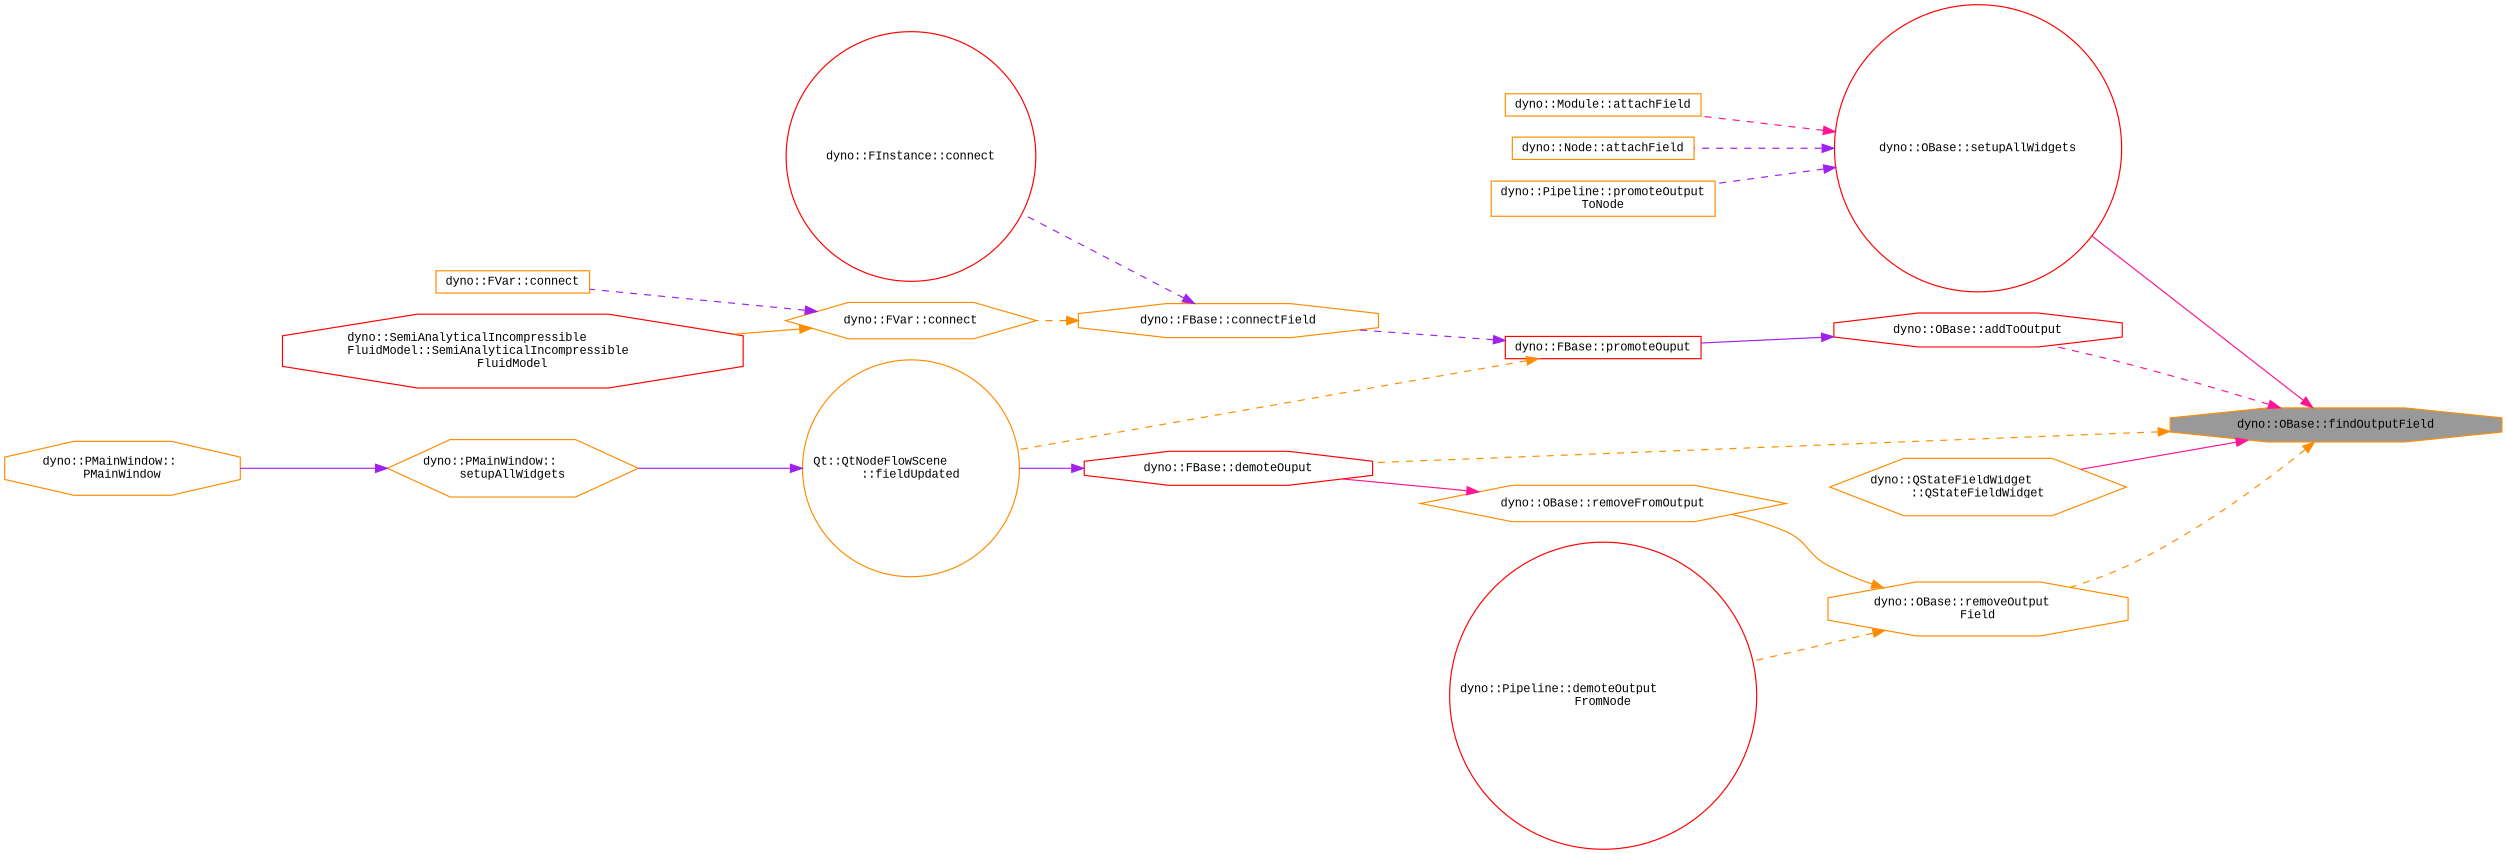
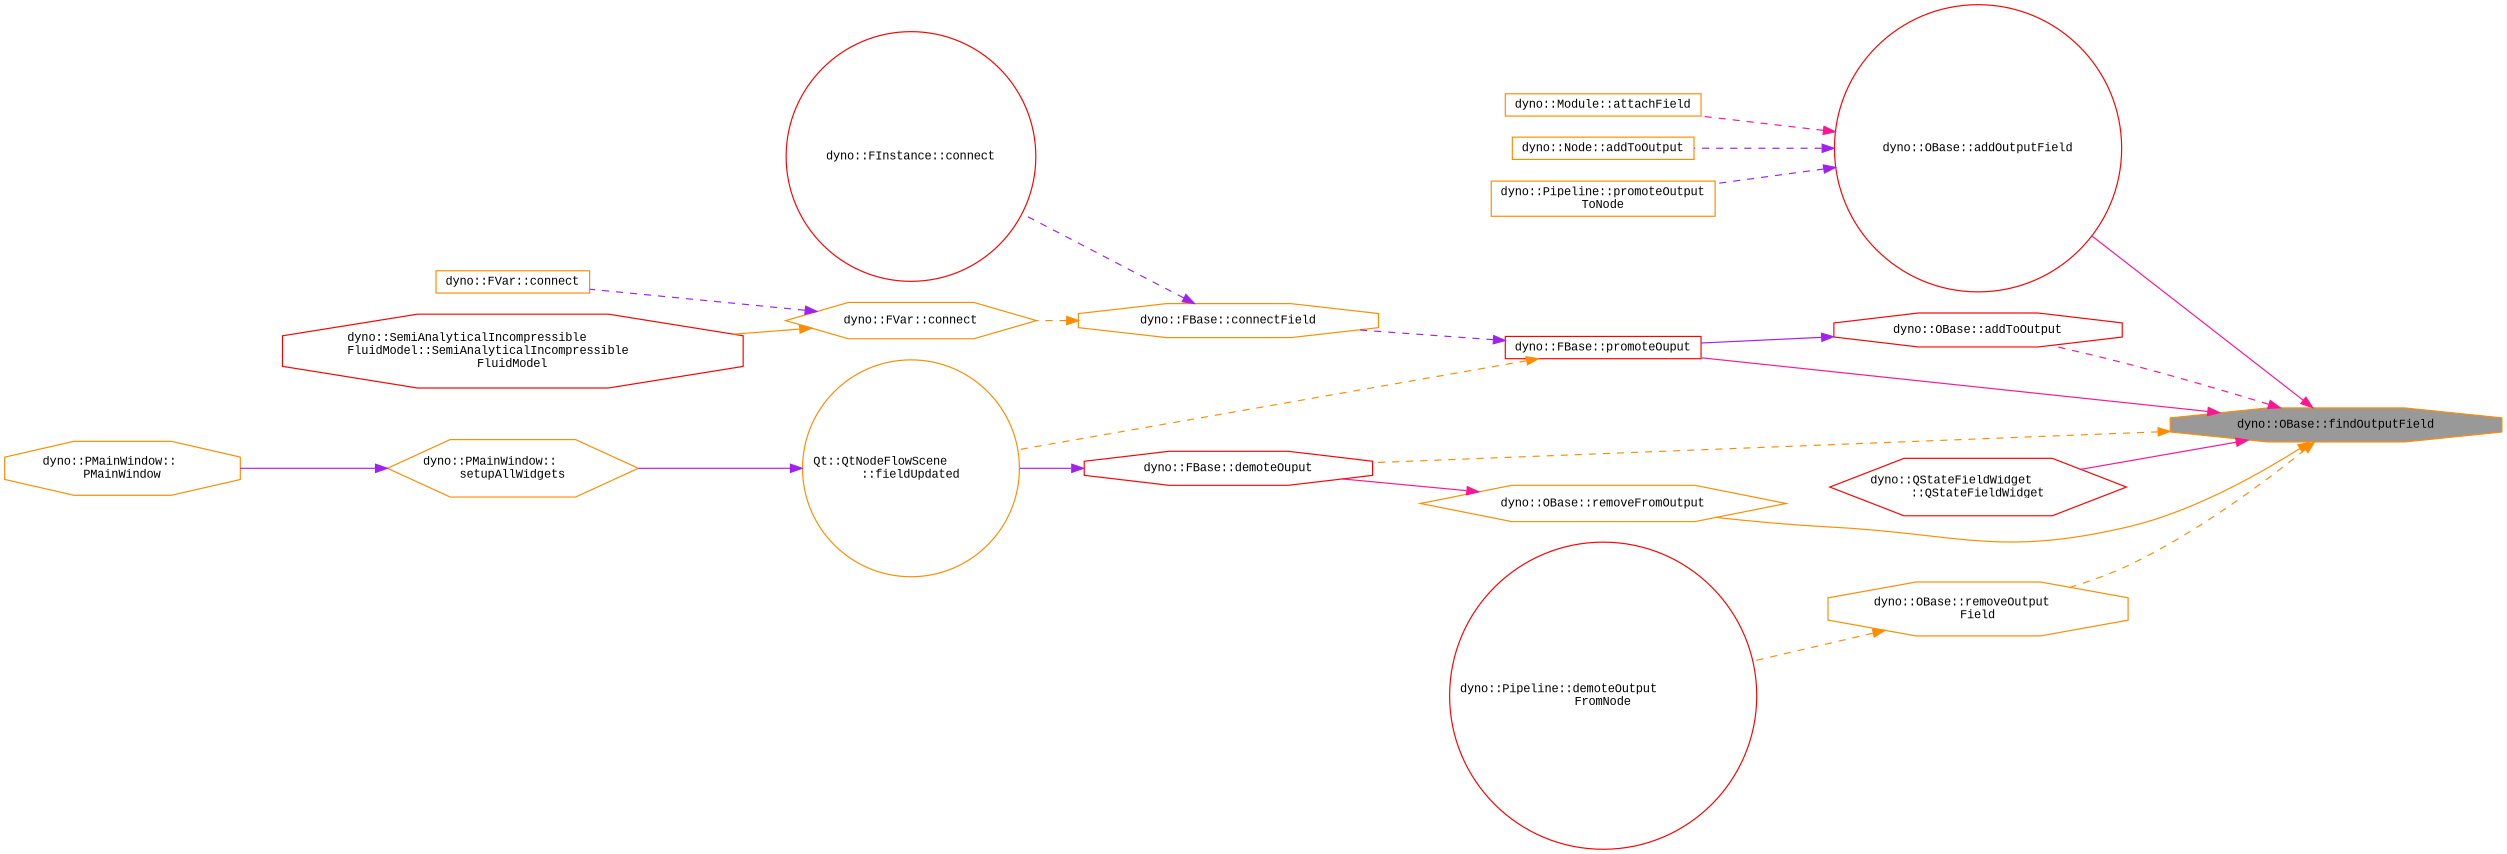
node "dyno::Node::attachField": label "dyno::Node::attachField" -> "dyno::Node::addToOutput"
node "dyno::OBase::setupAllWidgets": label "dyno::OBase::setupAllWidgets" -> "dyno::OBase::addOutputField"
edge "dyno::FBase::promoteOuput" -> "dyno::OBase::findOutputField": added
node "dyno::QStateFieldWidget ::QStateFieldWidget": color darkorange -> red
edge "dyno::OBase::removeFromOutput" -> "dyno::OBase::removeOutput Field": now "dyno::OBase::removeFromOutput" -> "dyno::OBase::findOutputField"
